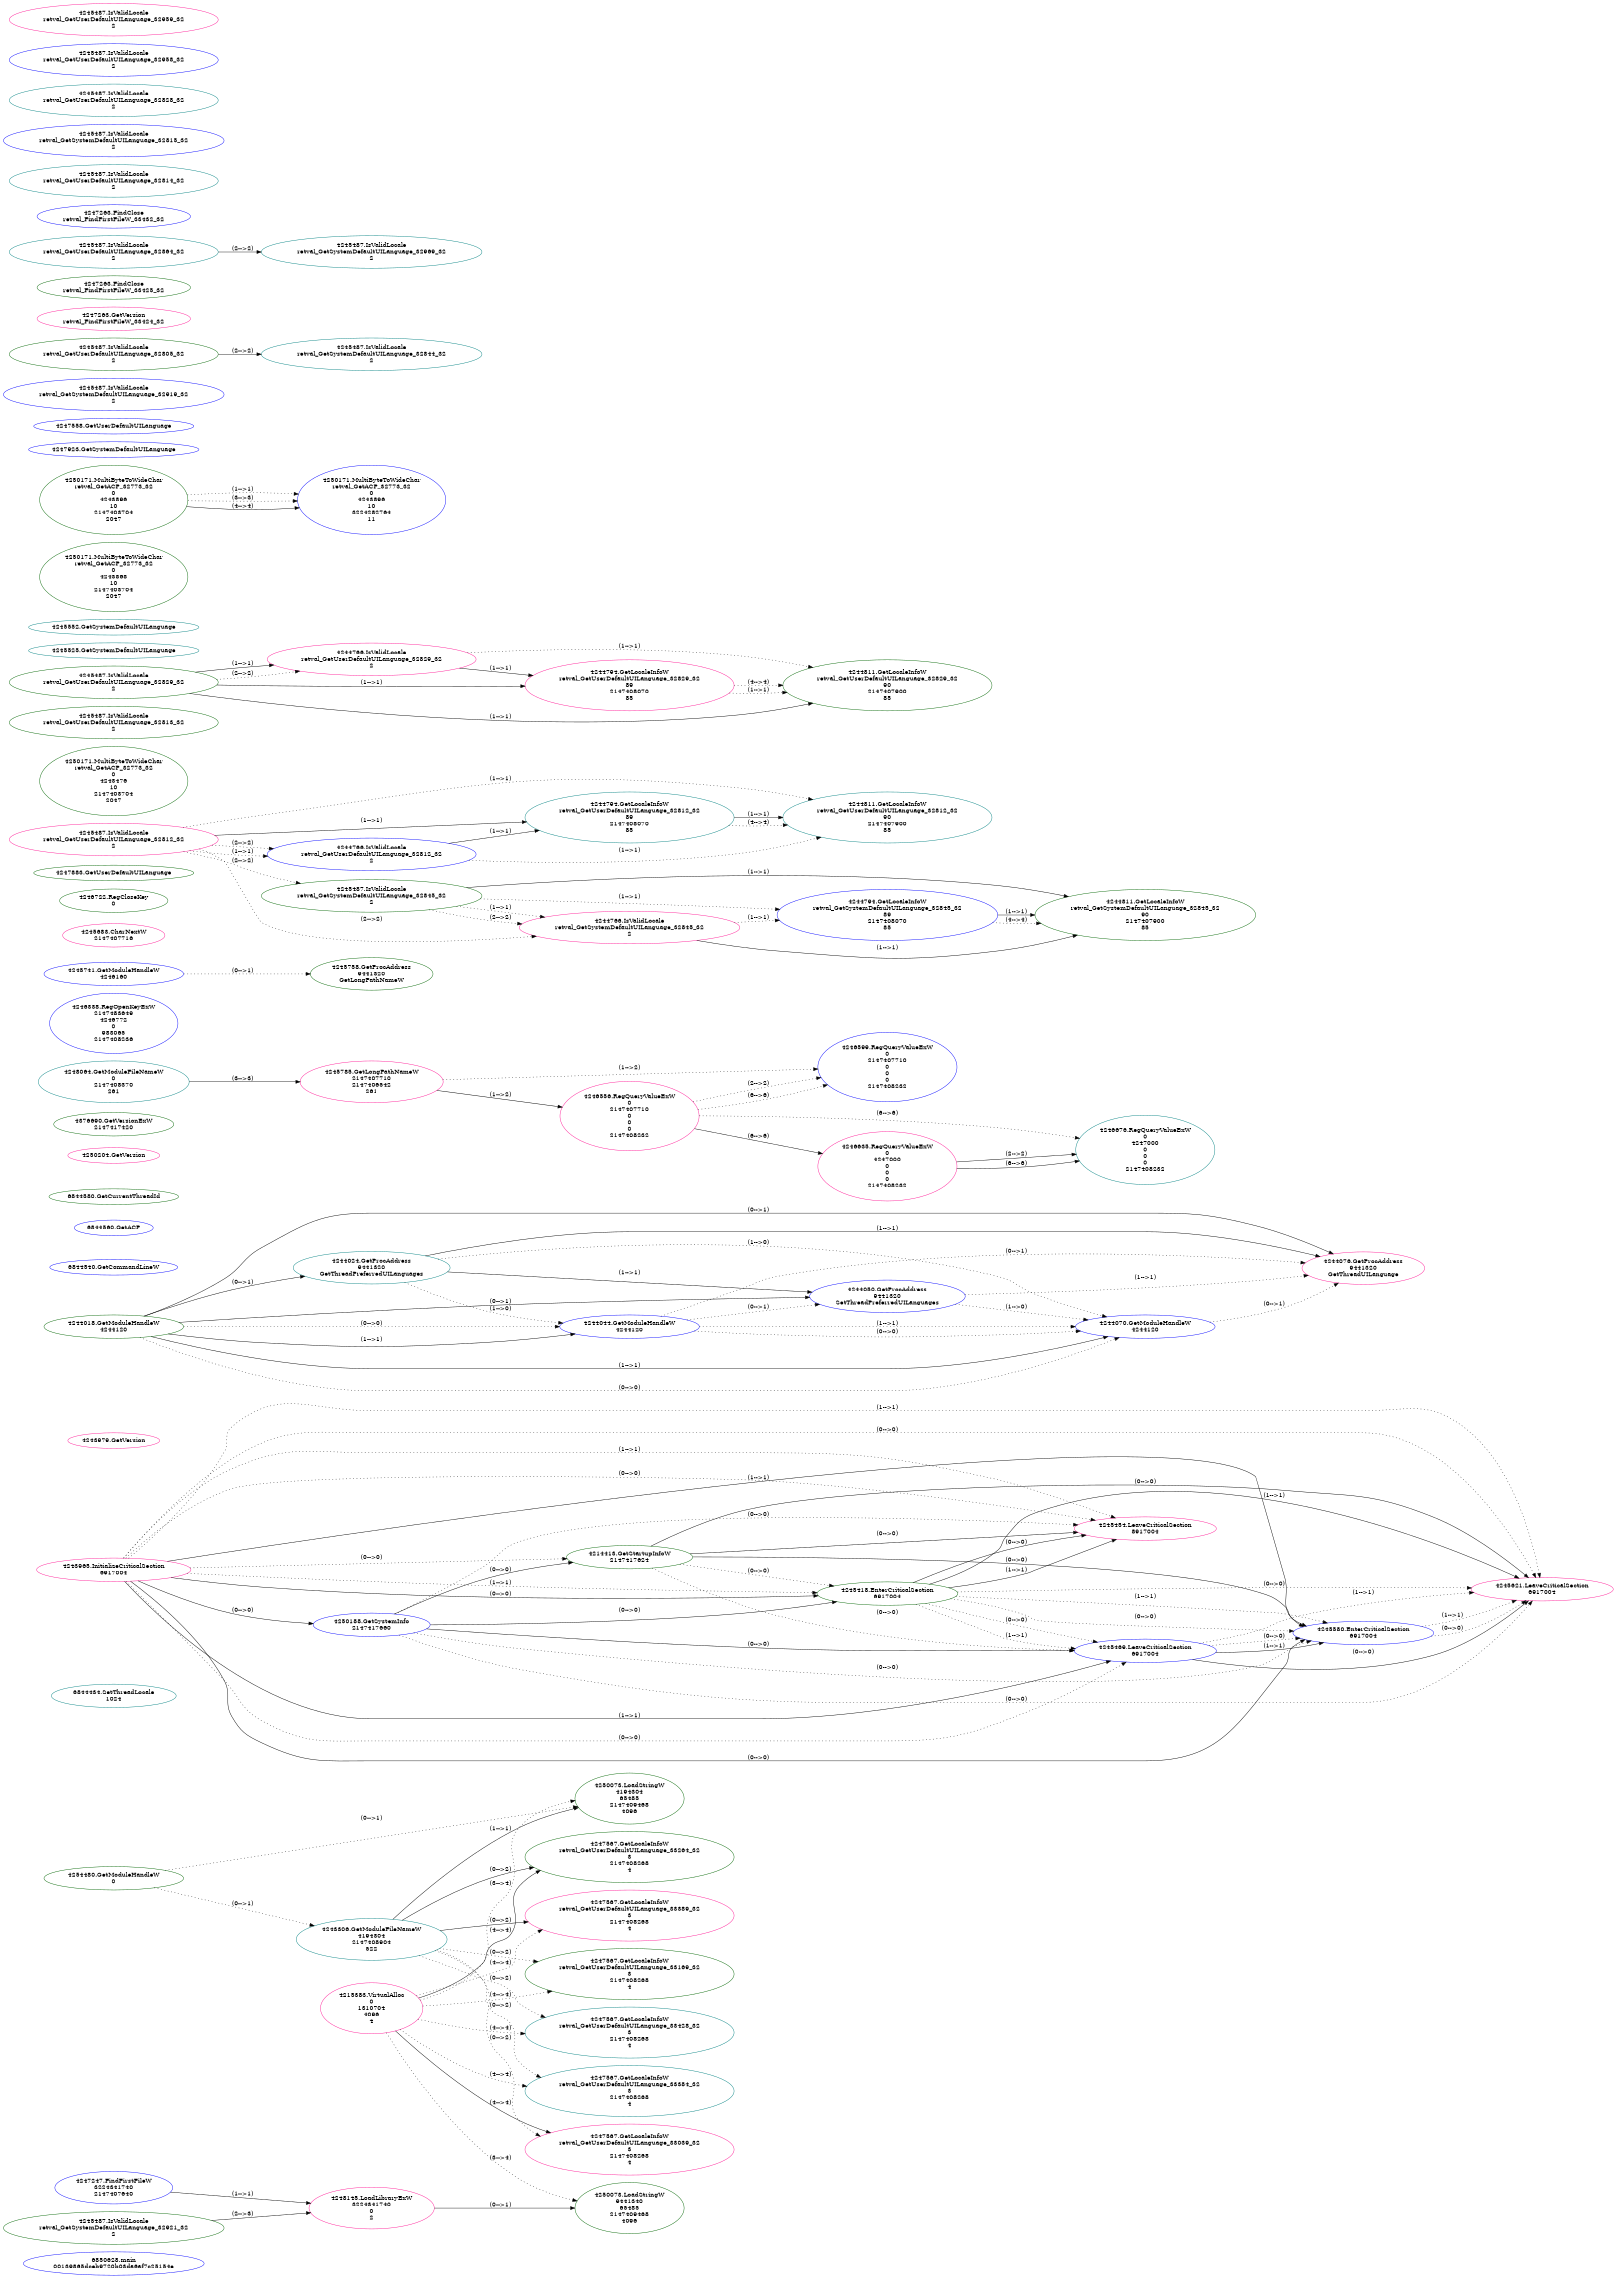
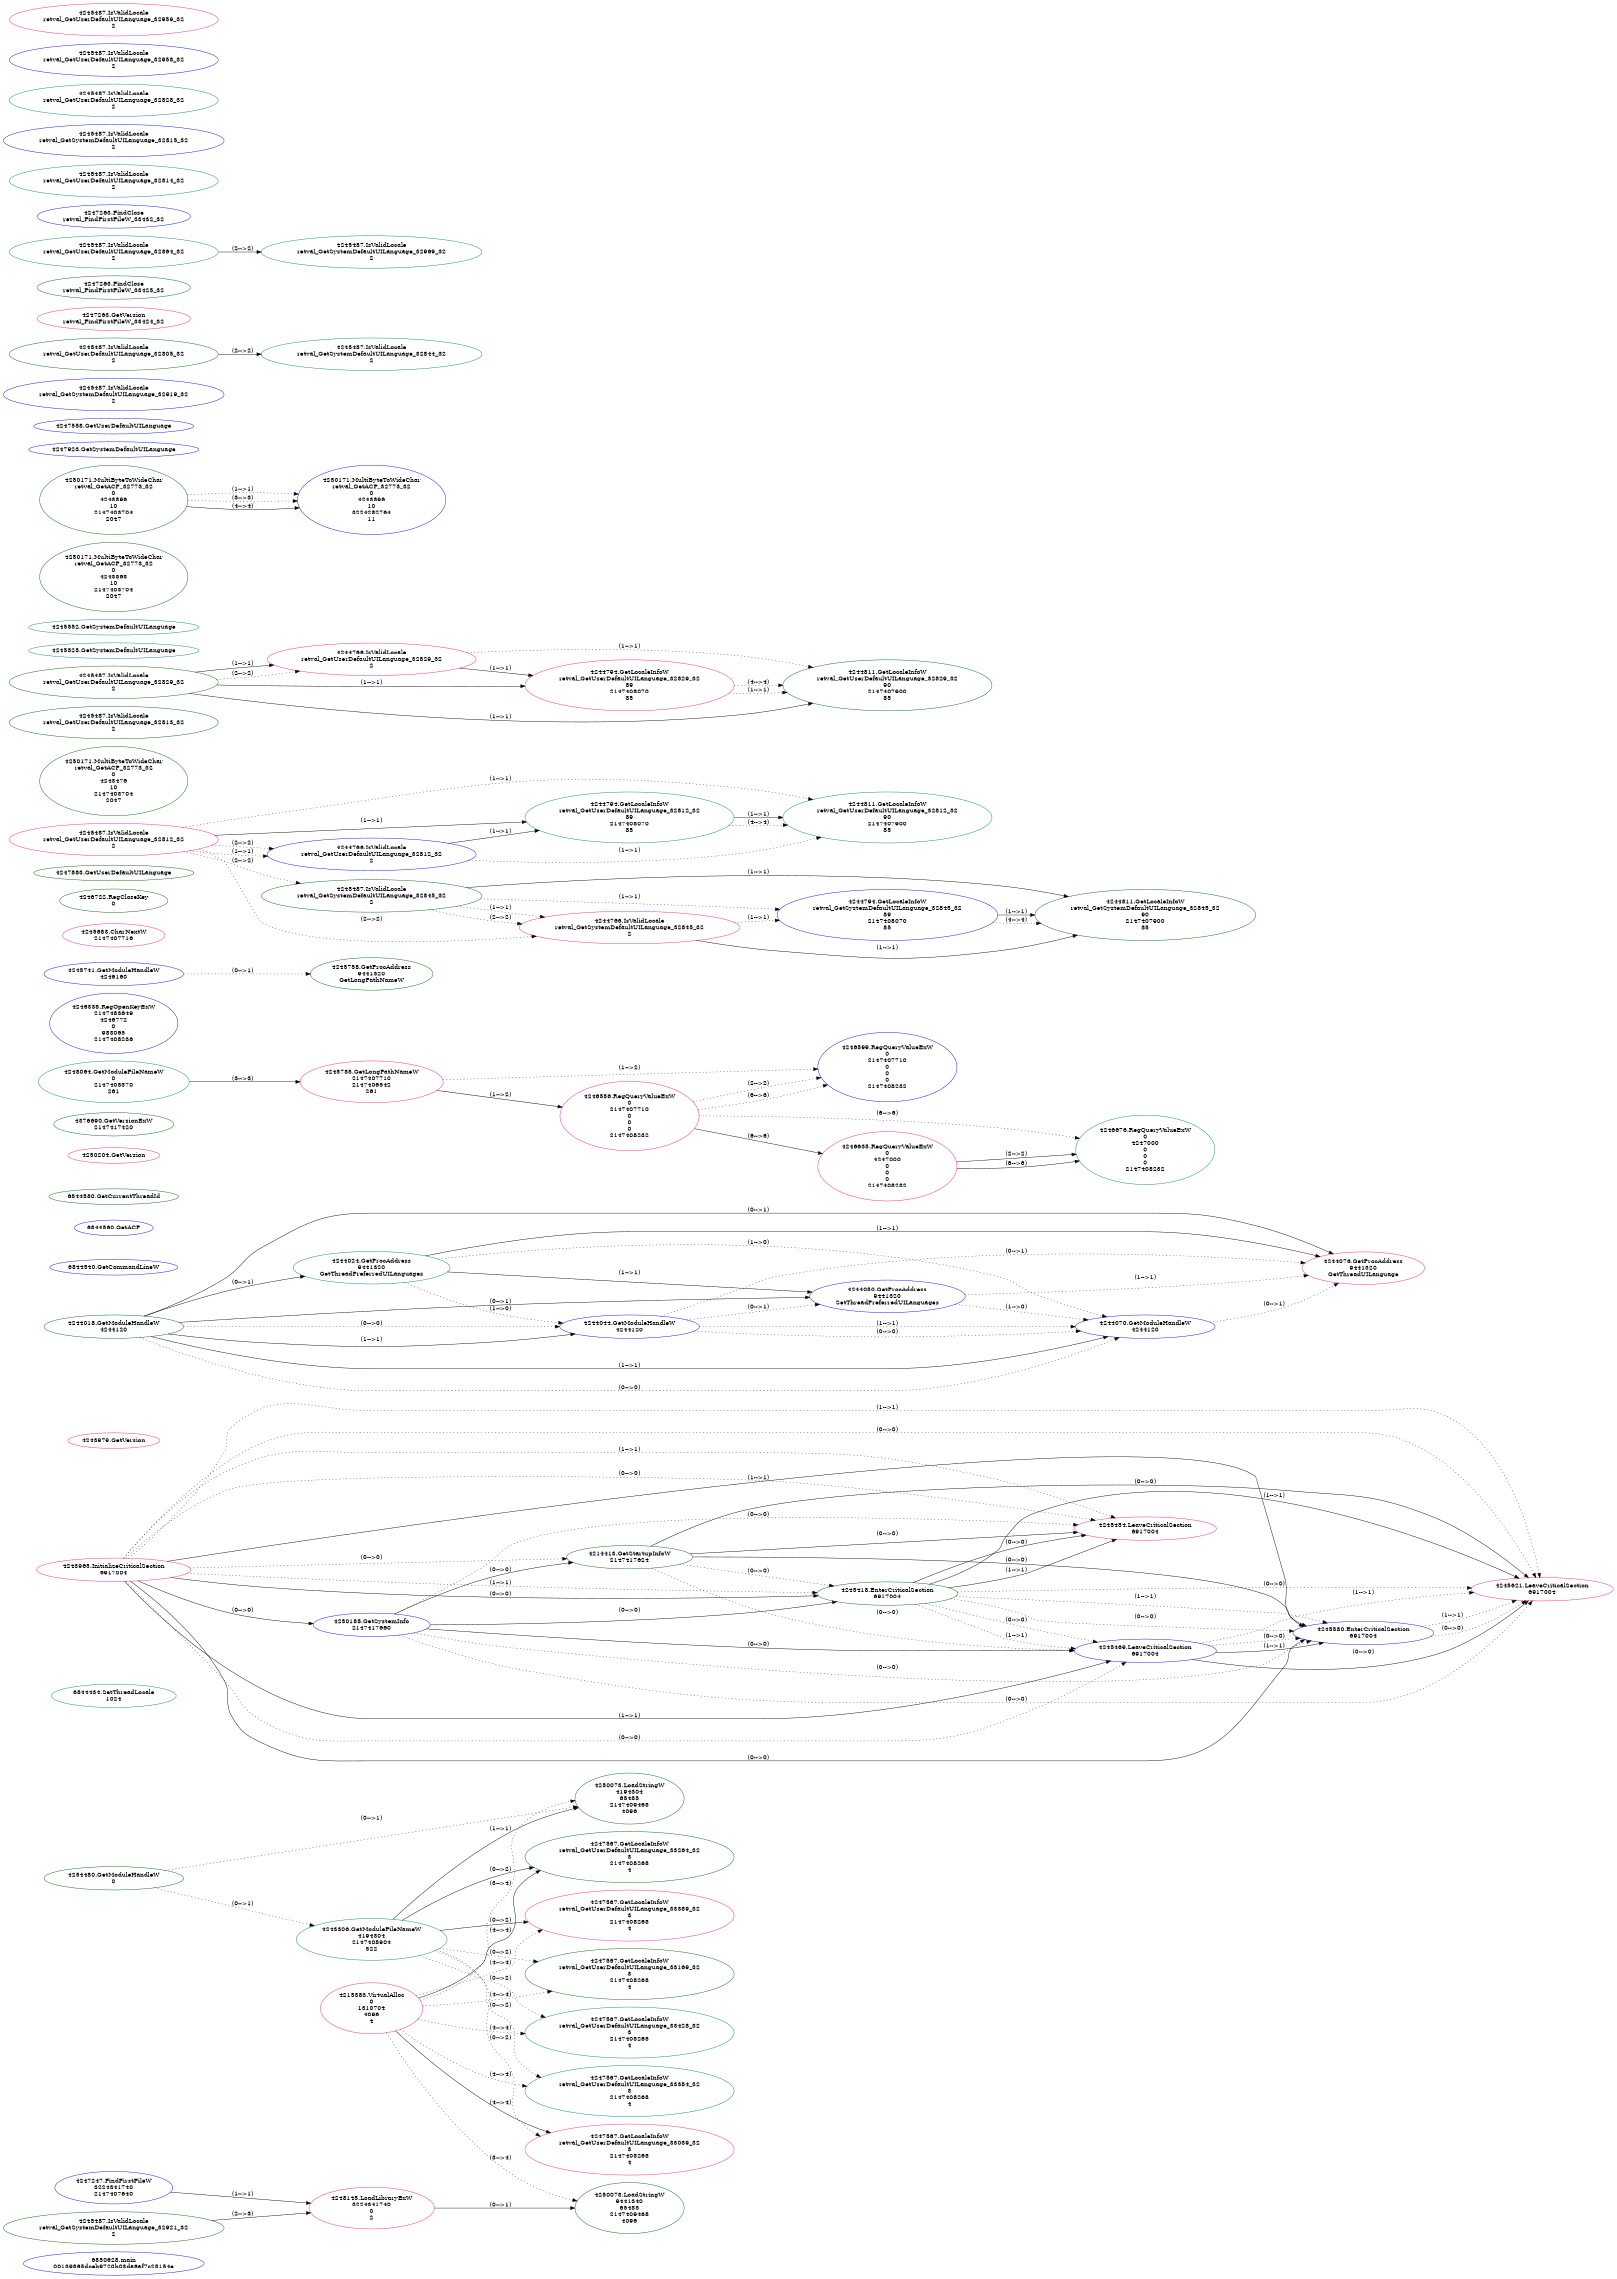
node "4245454.LeaveCriticalSection 8917004": label "4245454.LeaveCriticalSection 8917004" -> "4245454.LeaveCriticalSection 6917004"
